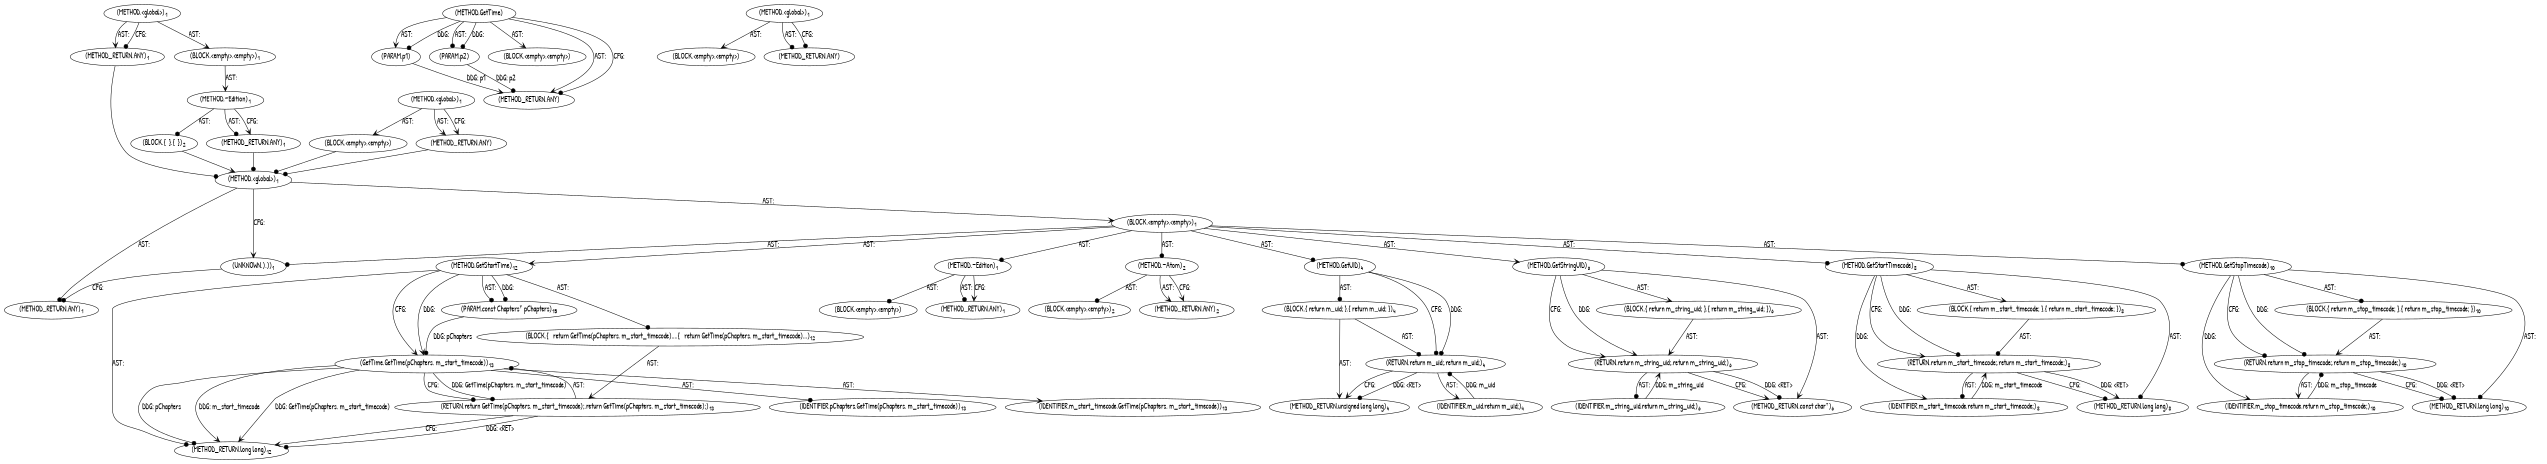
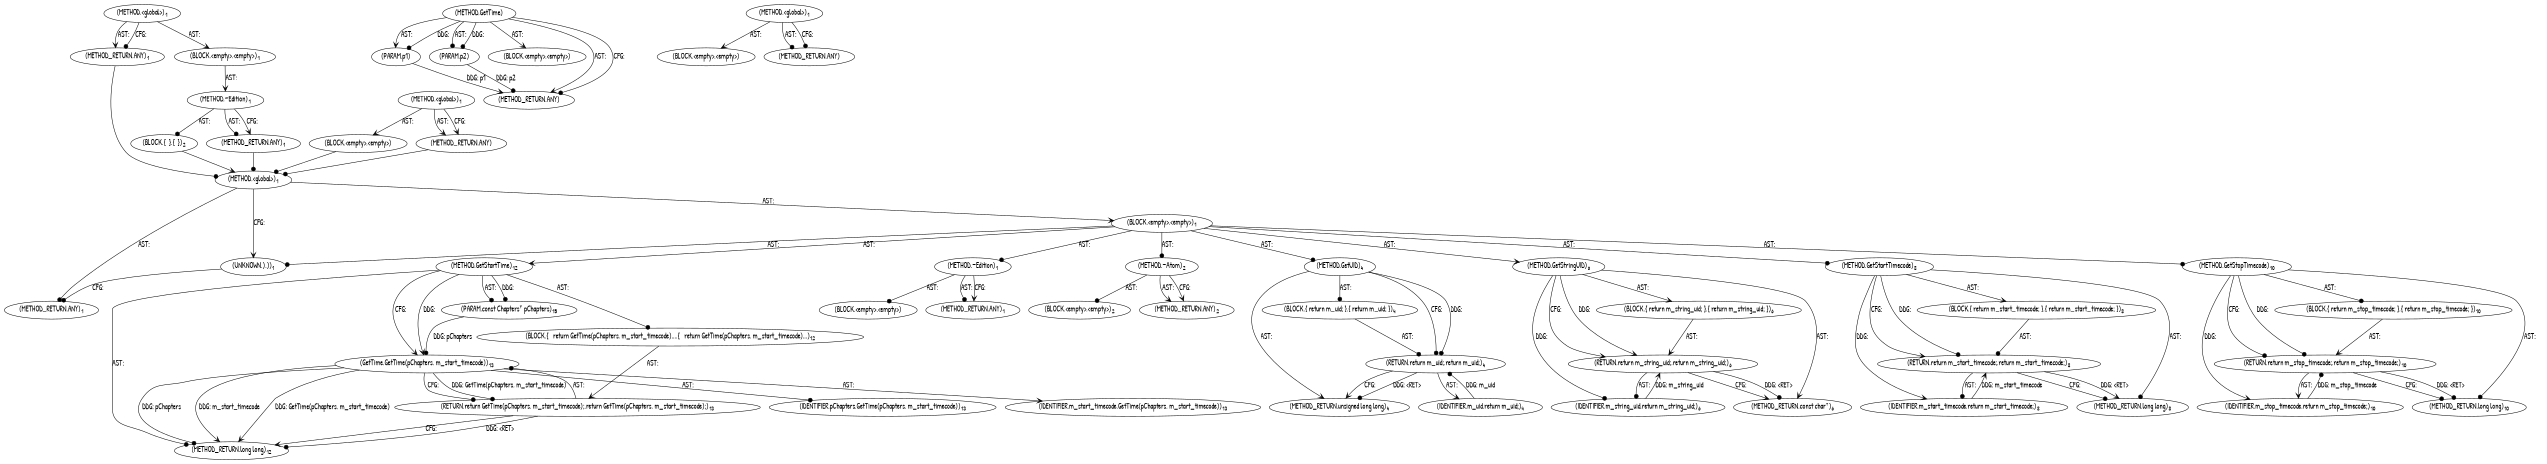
edge "(METHOD,GetStringUID)" -> "(IDENTIFIER,m_string_uid,return m_string_uid;)": added, label "DDG:"
edge "(BLOCK,{ return m_uid; },{ return m_uid; })" -> "(METHOD_RETURN,unsigned long long)": now "(METHOD,GetUID)" -> "(METHOD_RETURN,unsigned long long)"
